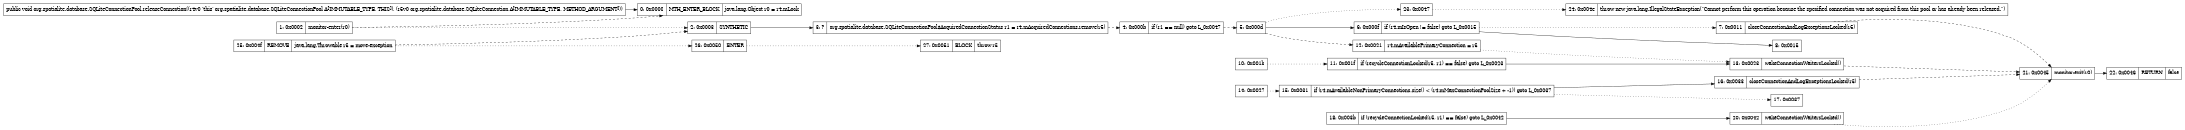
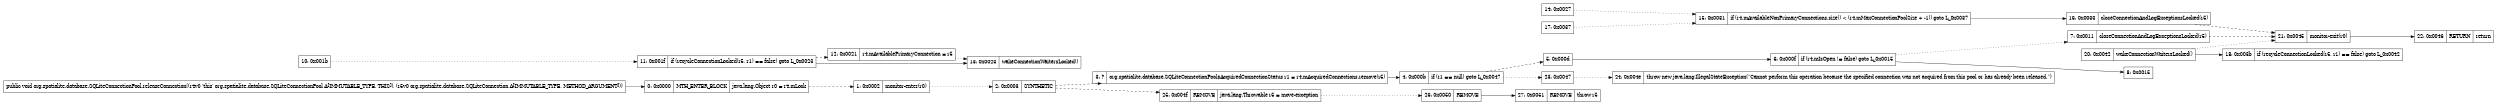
edge "5: 0x000d" -> "23: 0x0047": now "4: 0x000b" -> "23: 0x0047"
edge "1: 0x0002" -> "0: 0x0000": reversed
edge "2: 0x0003" -> "3: ?": style solid -> dashed
edge "3: ?" -> "4: 0x000b": style dashed -> solid
edge "25: 0x004f" -> "2: 0x0003": reversed
edge "5: 0x000d" -> "12: 0x0021": now "11: 0x001f" -> "12: 0x0021"
node "26: 0x0050": text "ENTER" -> "REMOVE"
edge "26: 0x0050" -> "27: 0x0051": style dotted -> solid
node "27: 0x0051": text "BLOCK" -> "REMOVE"
edge "13: 0x0023" -> "21: 0x0045": removed
node "22: 0x0046": text "false" -> "return"
edge "15: 0x0031" -> "17: 0x0037": reversed
edge "18: 0x003b" -> "20: 0x0042": reversed
